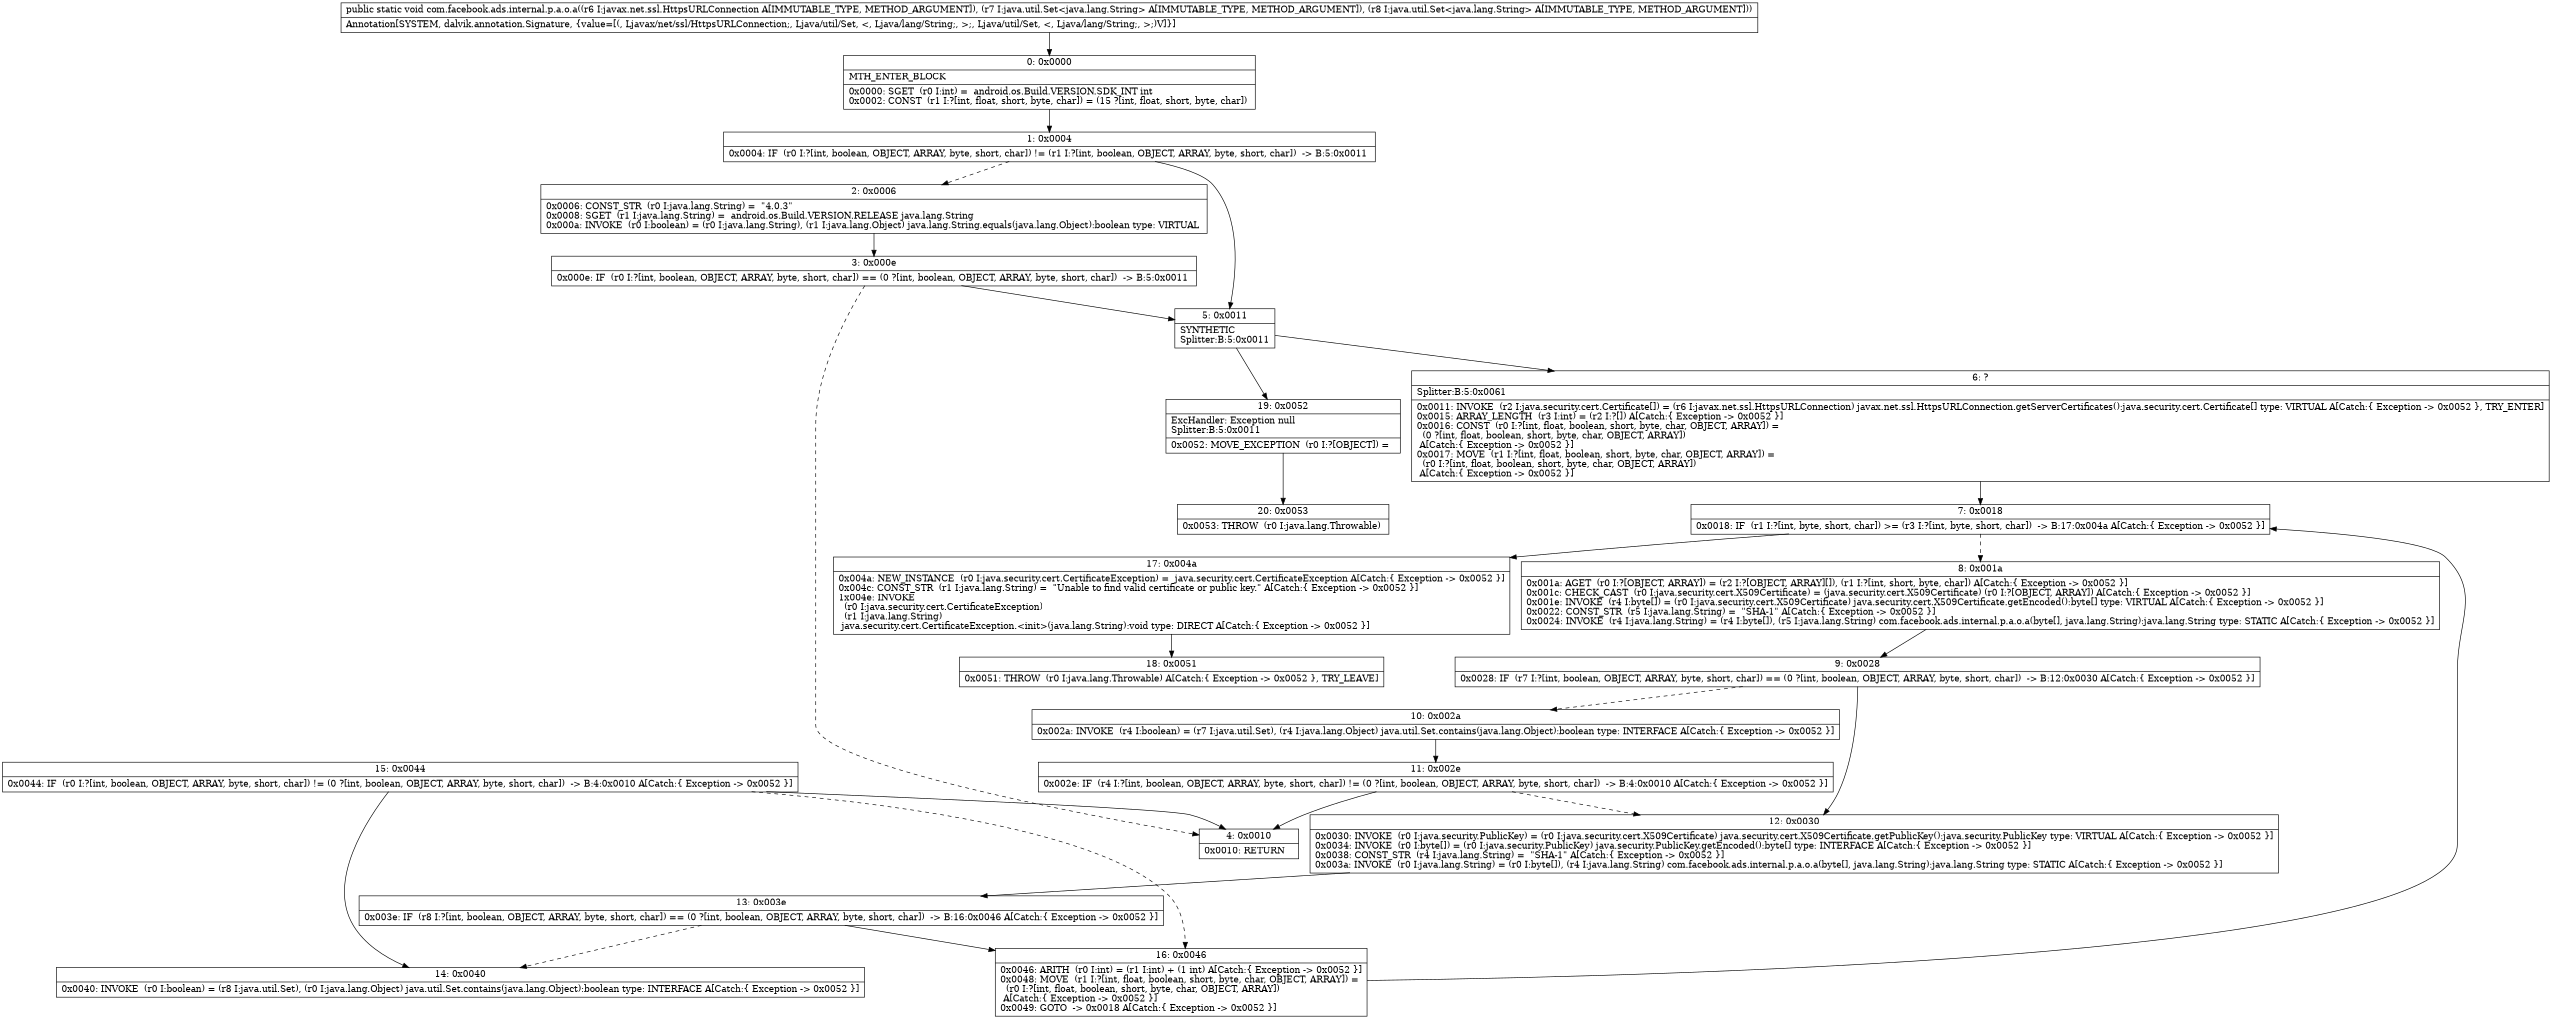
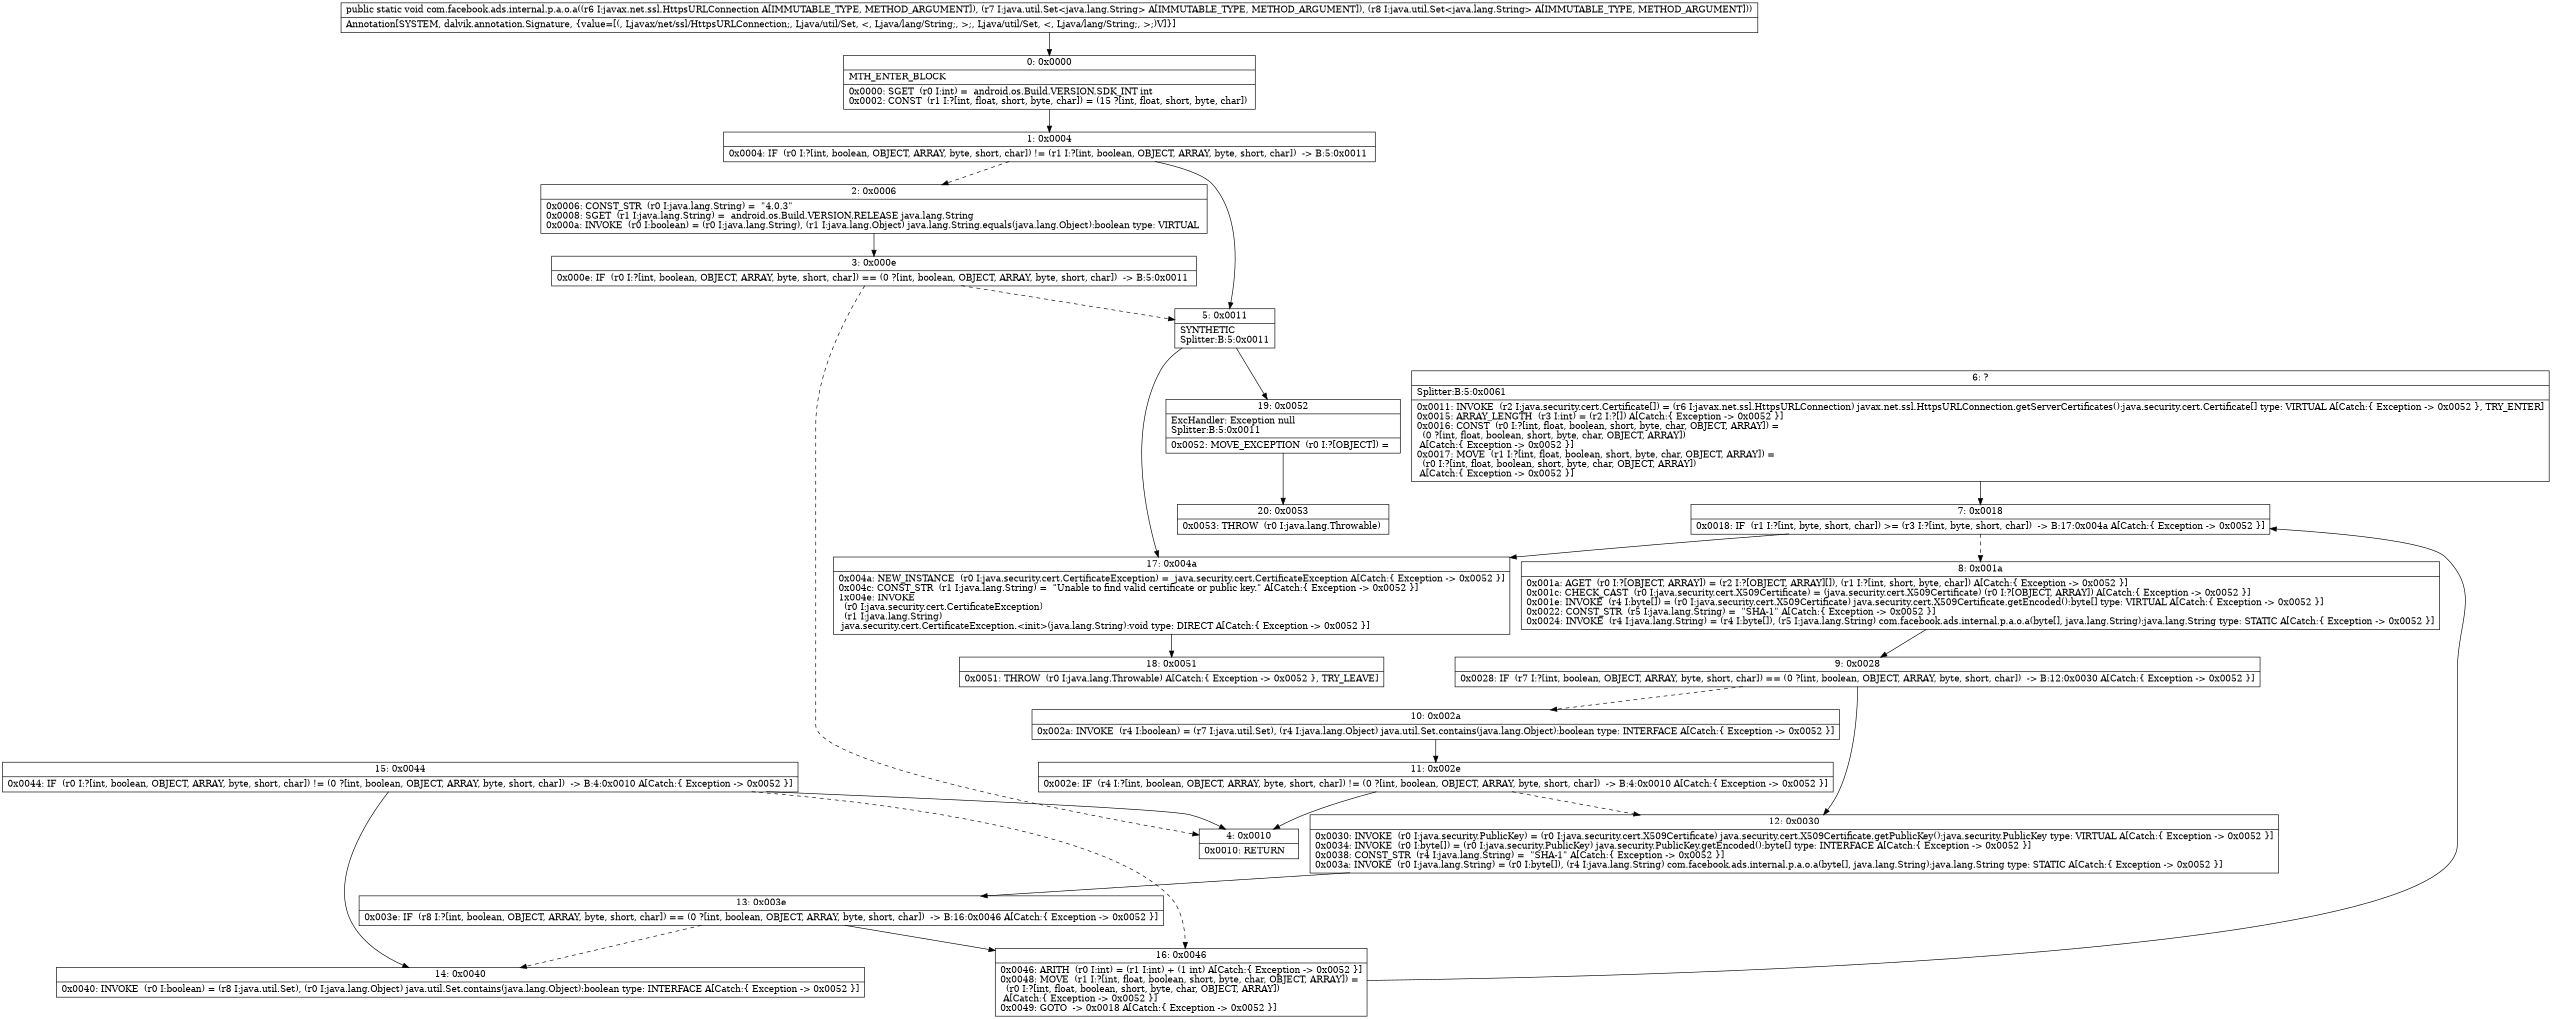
edge "3: 0x000e" -> "5: 0x0011": style solid -> dashed
edge "5: 0x0011" -> "6: ?": now "5: 0x0011" -> "17: 0x004a"
